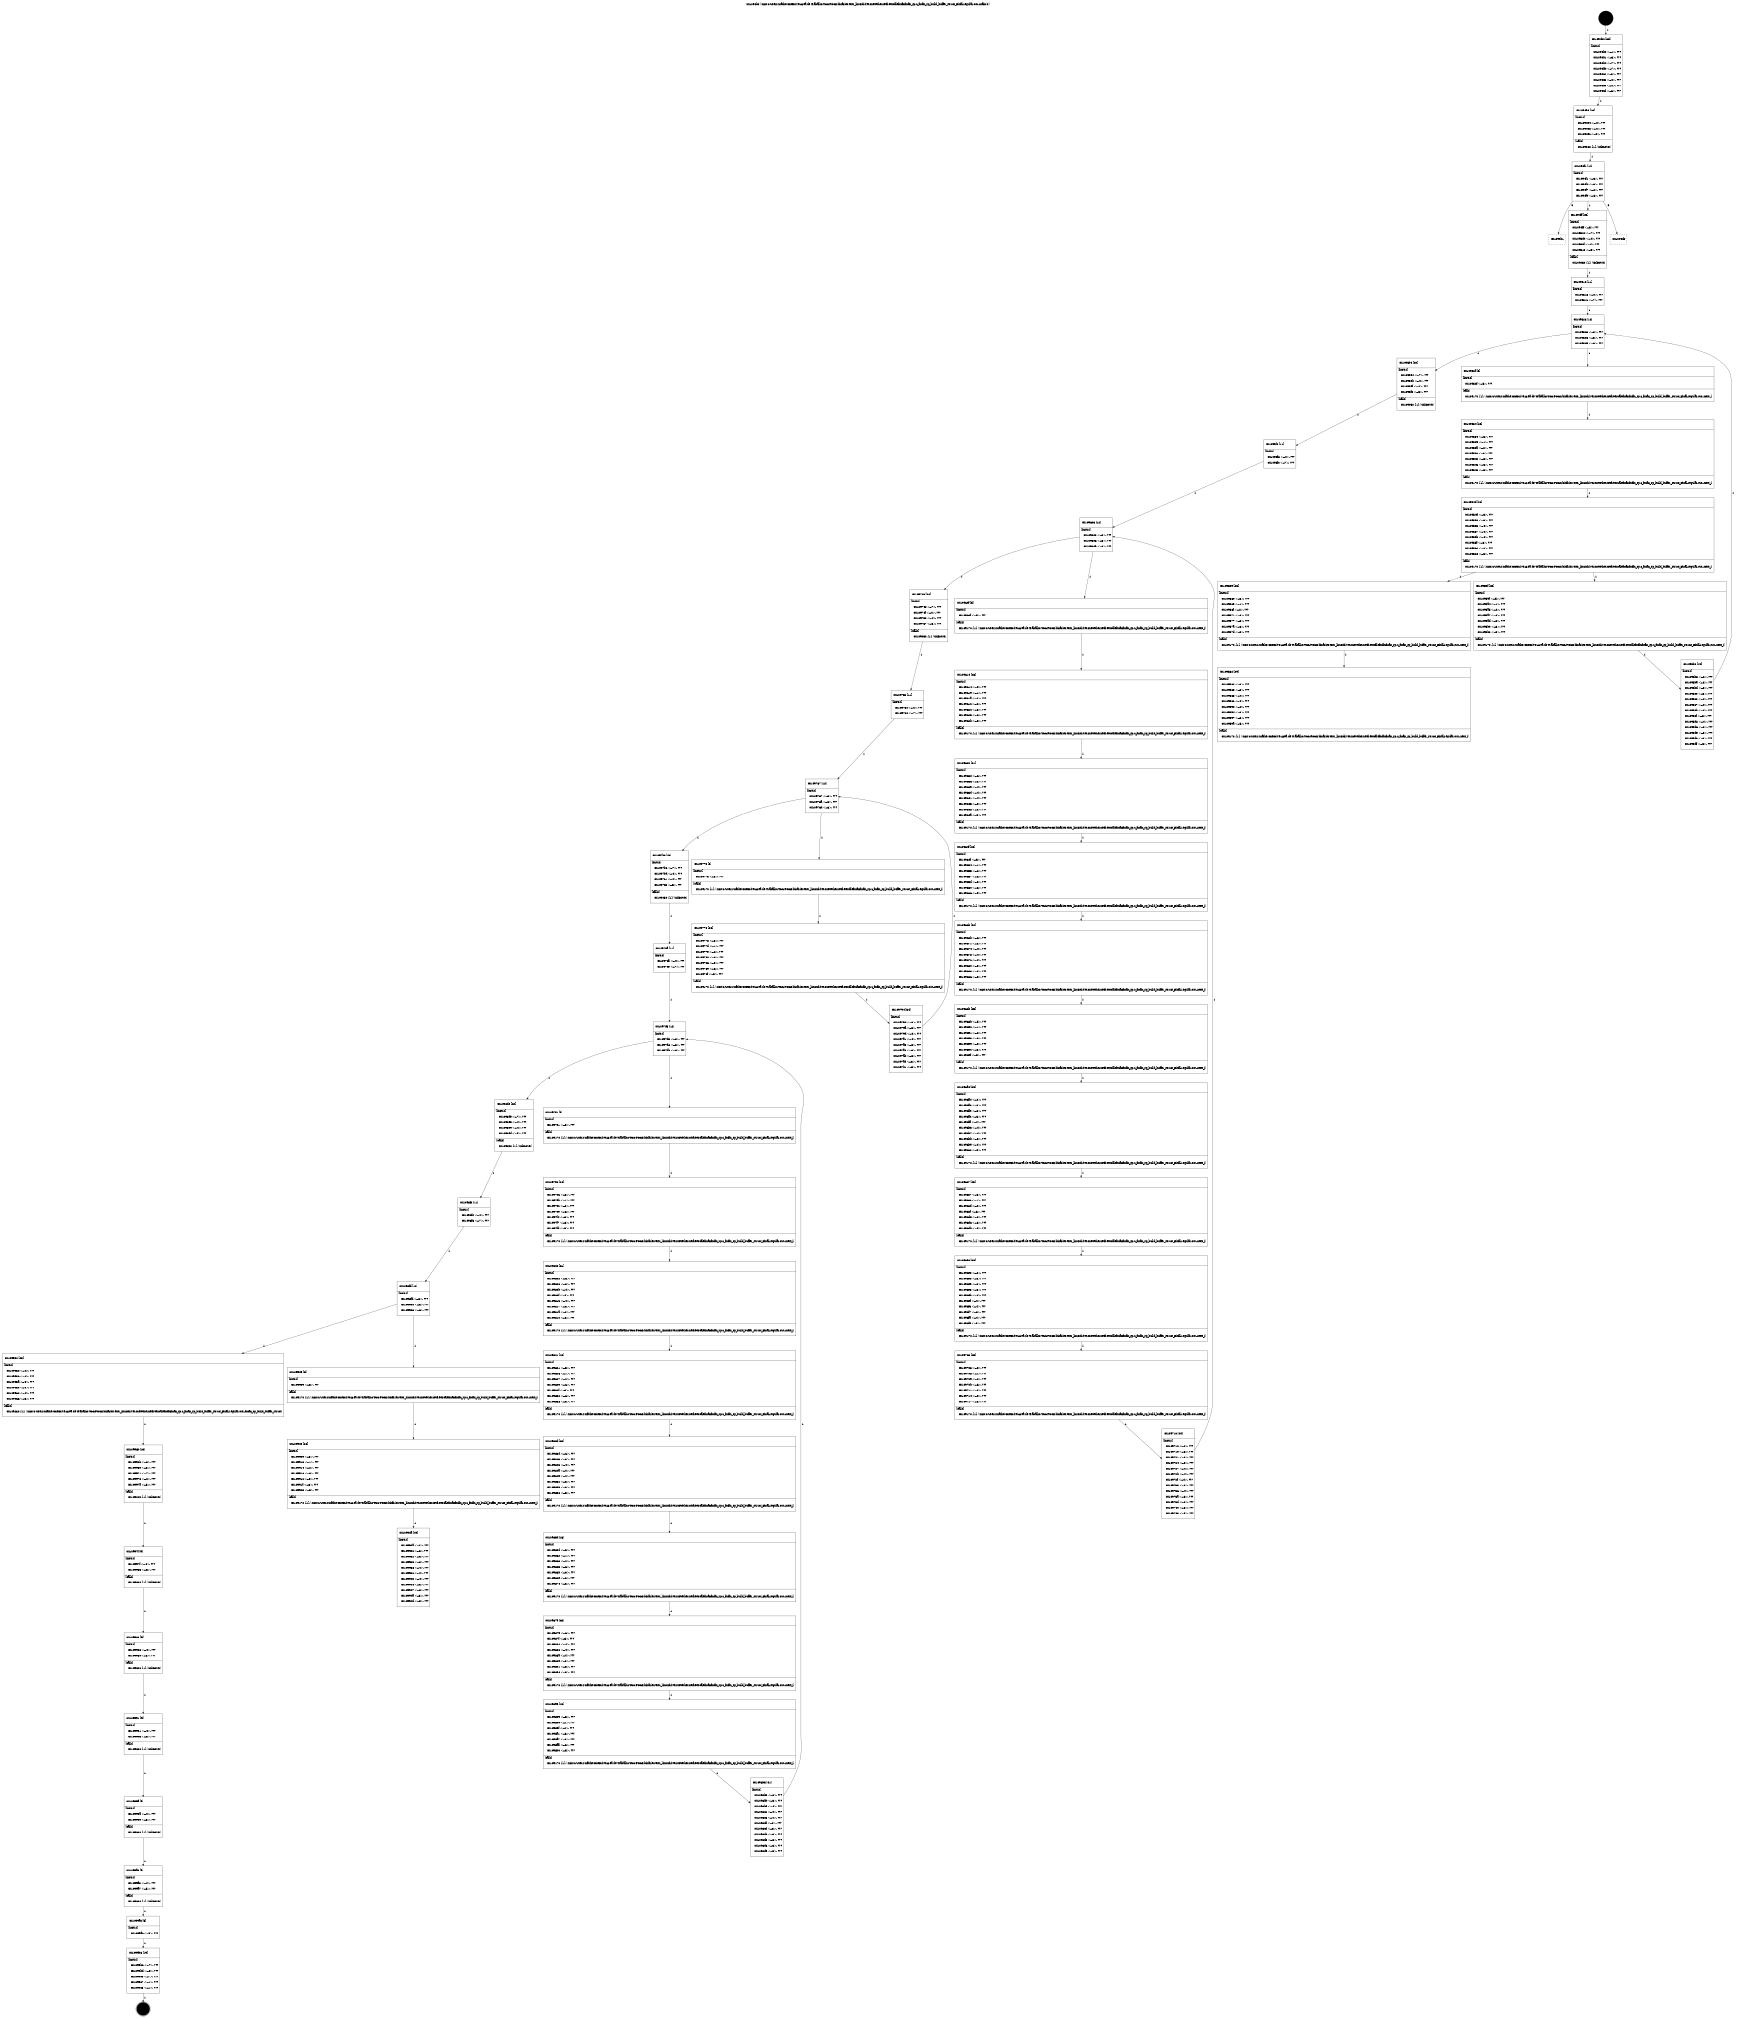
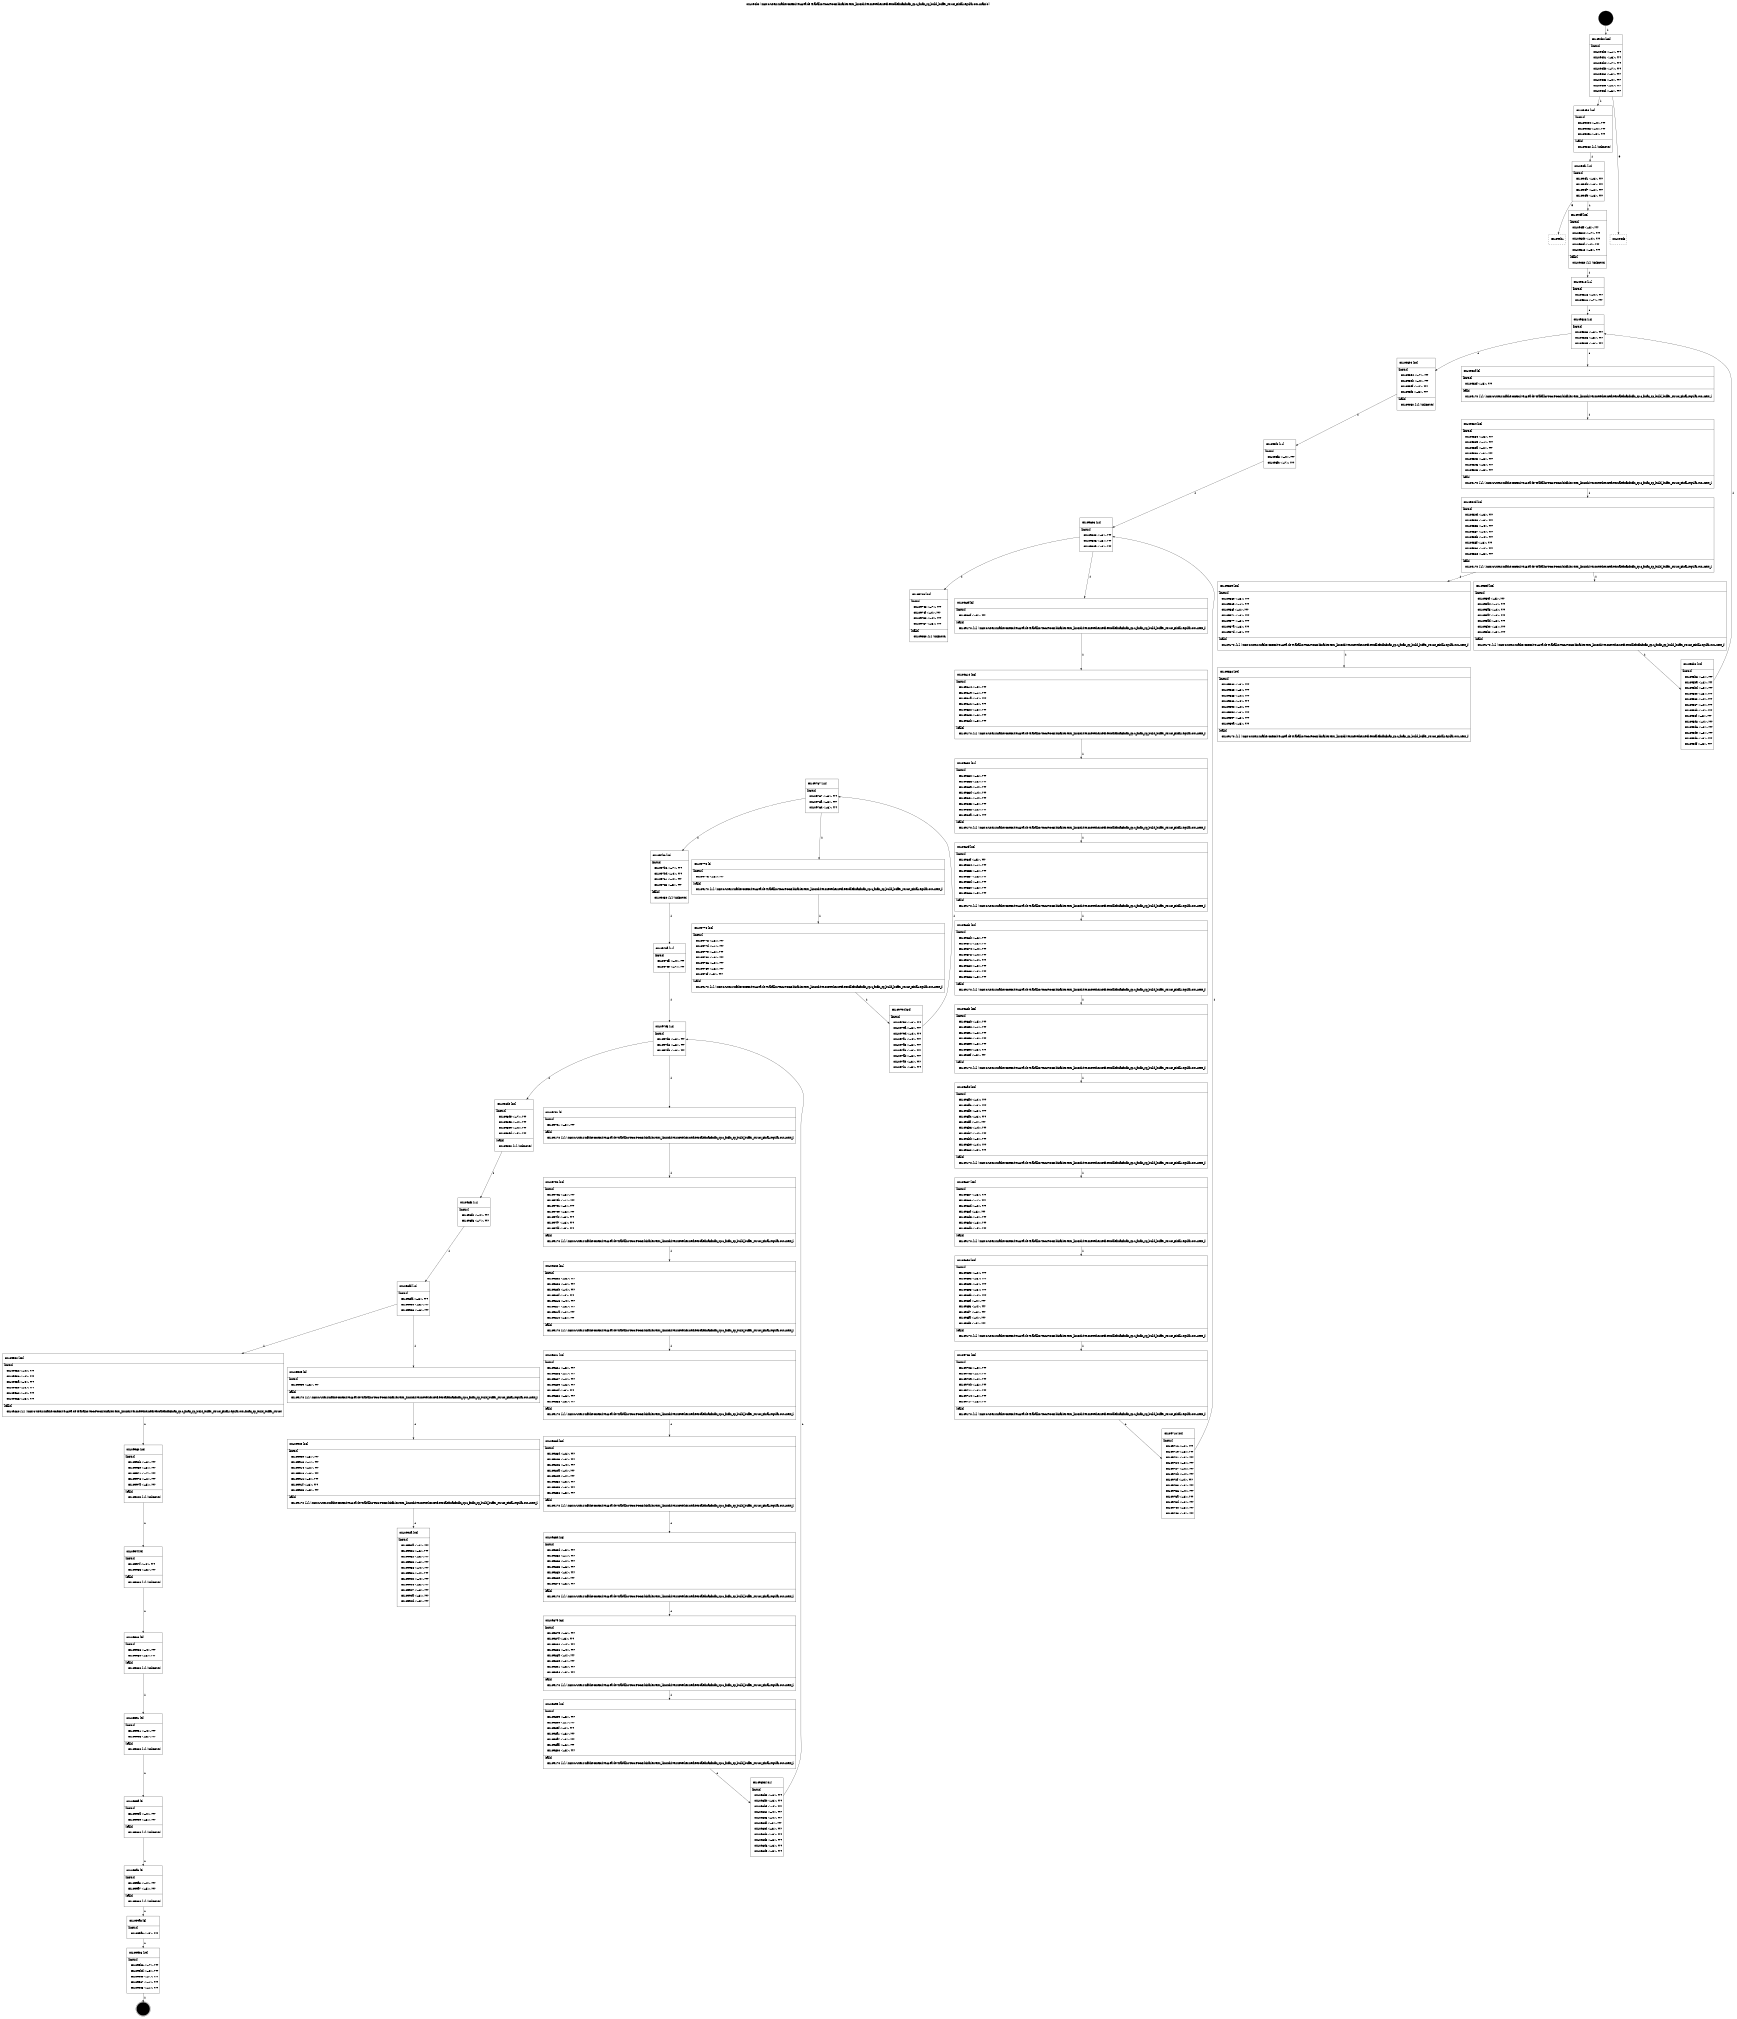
edge "0x1094f1 [14]" -> "0x1094d3": now "0x1094b0 [35]" -> "0x1094d3"
node "0x10975c [11]": removed
